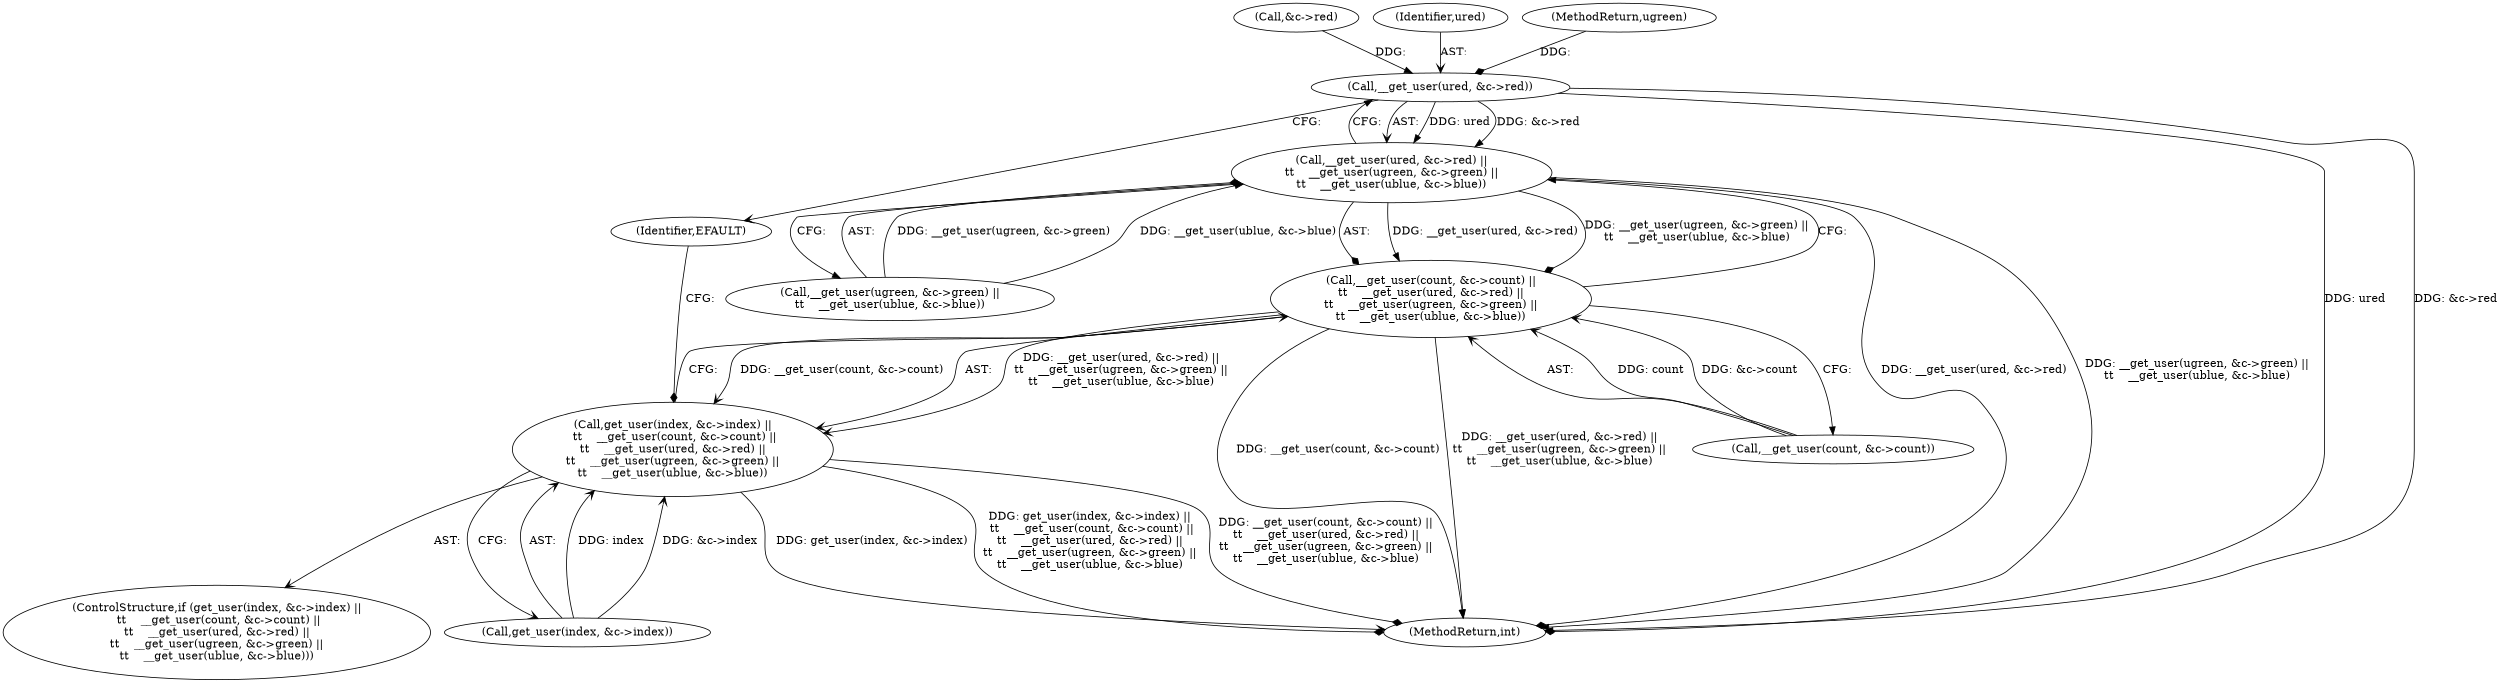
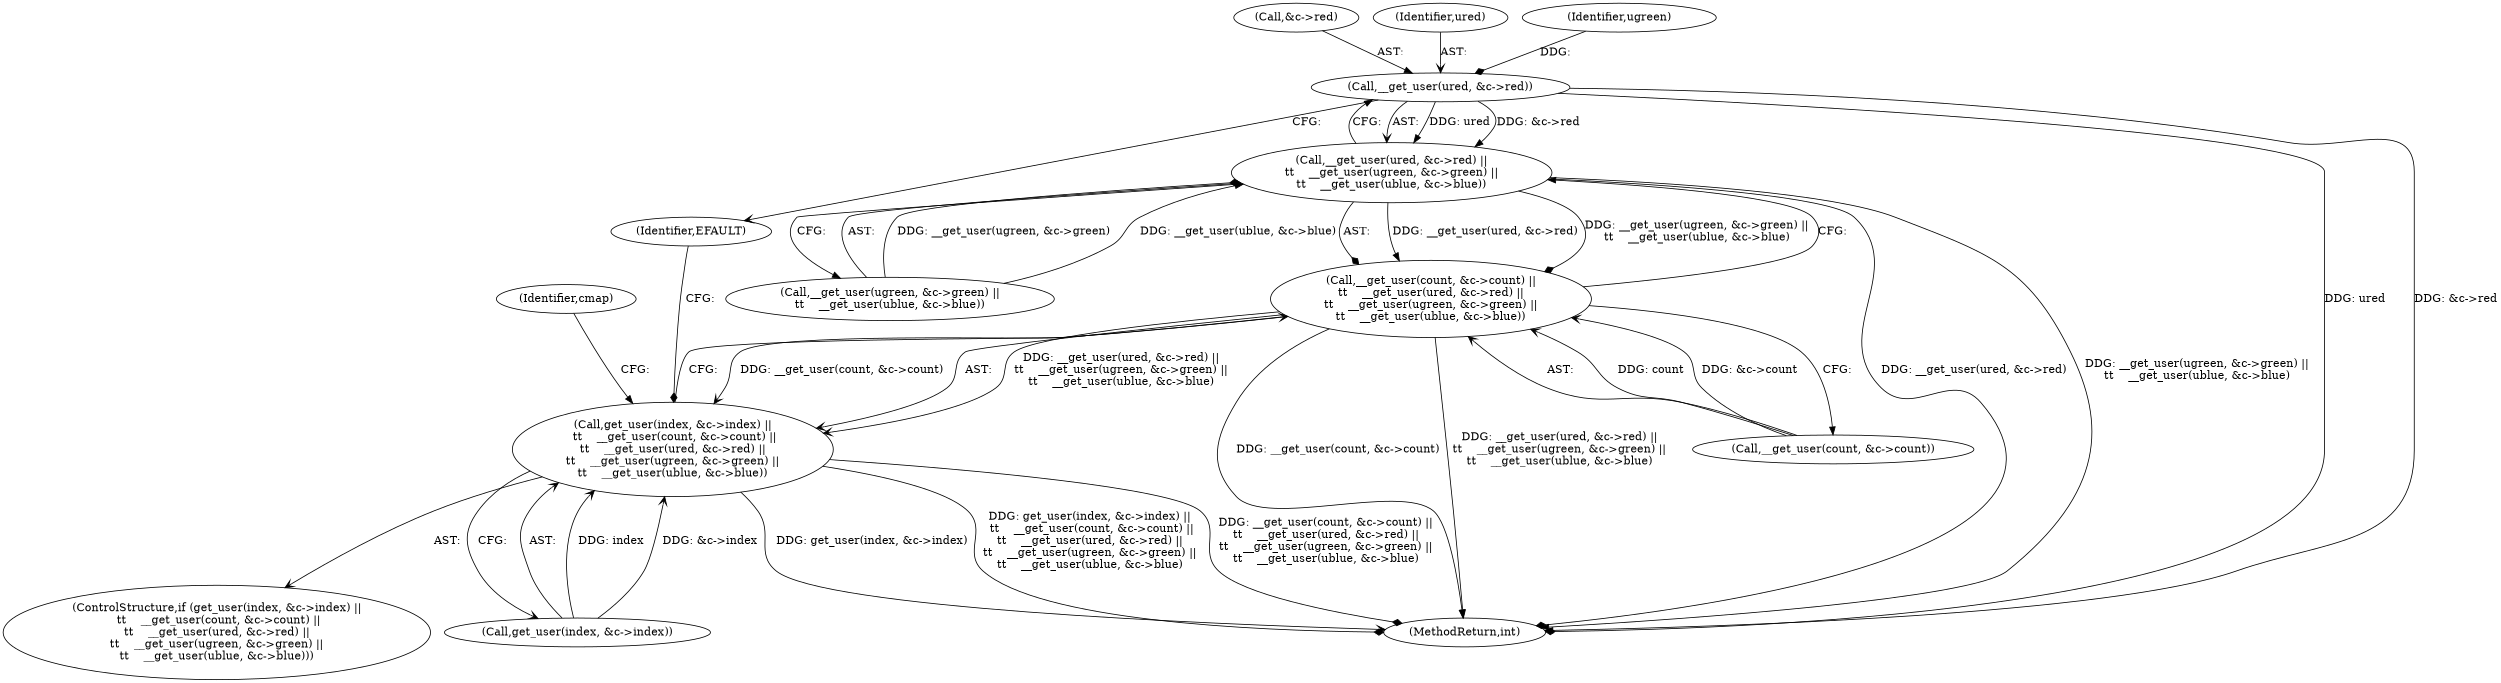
node "(MethodReturn,ugreen)": label "(MethodReturn,ugreen)" -> "(Identifier,ugreen)"
edge "(Call,&c->red)" -> "(Call,__get_user(ured, &c->red))": label "DDG: " -> "AST: "
node "(Identifier,cmap)": added
